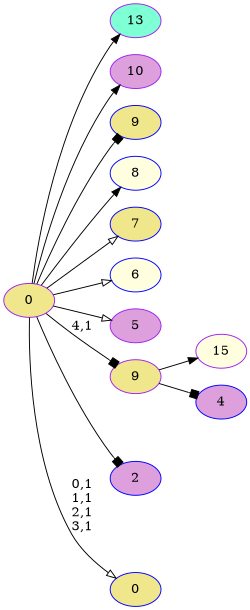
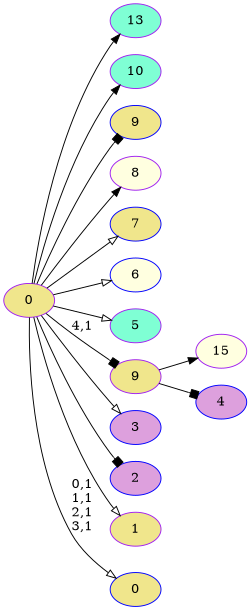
node "10": fillcolor plum -> aquamarine
node "8": color blue -> purple
node "5": fillcolor plum -> aquamarine
node "3": added
node "1": added
